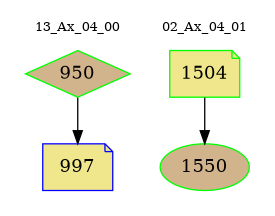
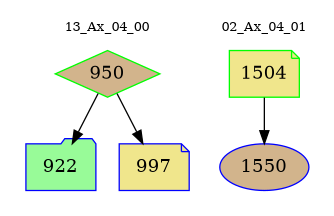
node "922": added
node "1550": color green -> blue
